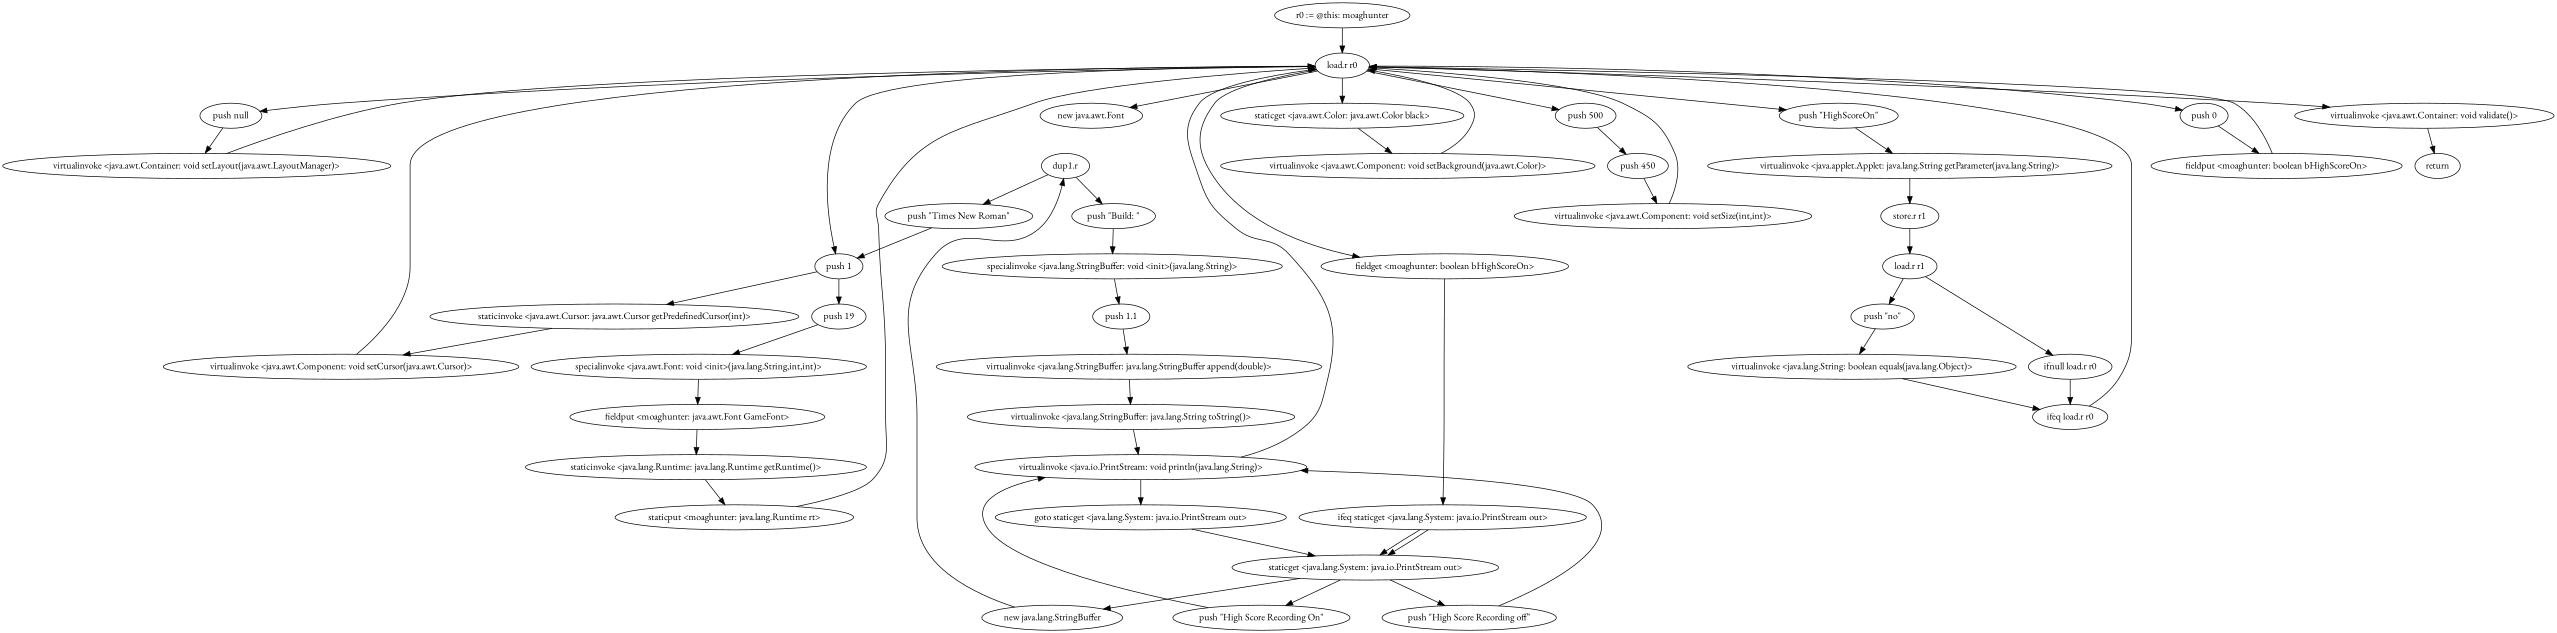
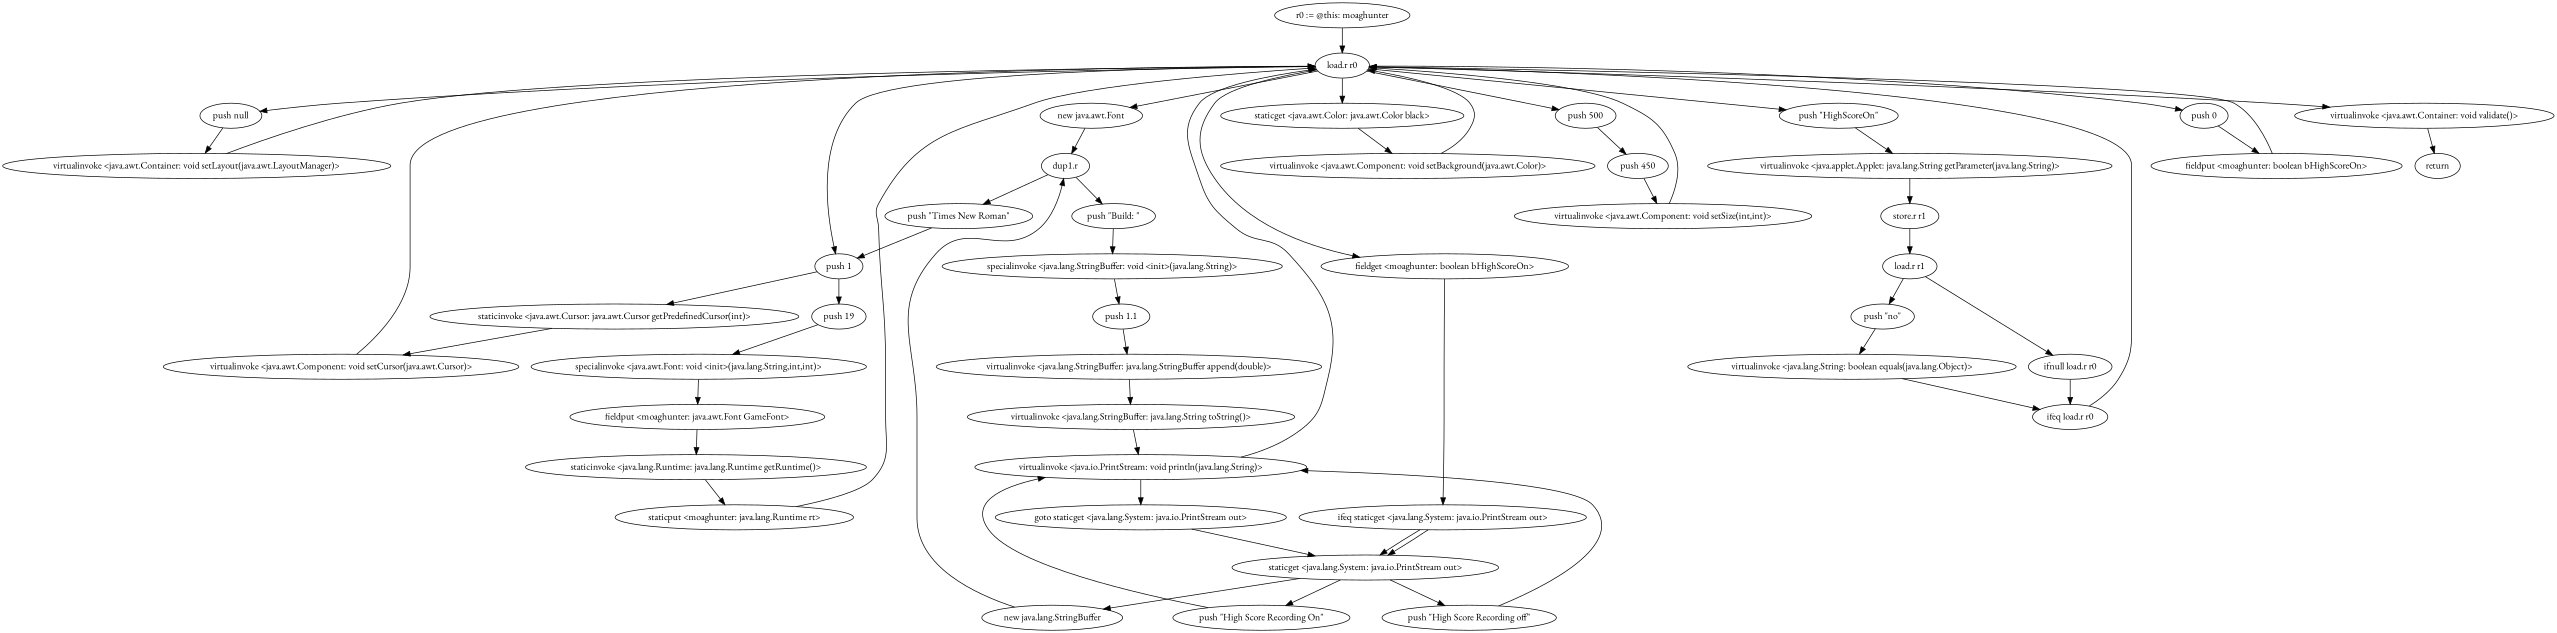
edge "new java.awt.Font" -> "dup1.r": added
